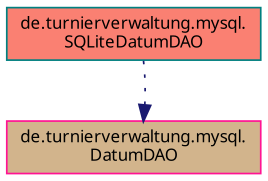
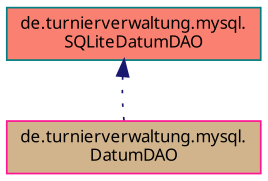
edge "de.turnierverwaltung.mysql. SQLiteDatumDAO" -> "de.turnierverwaltung.mysql. DatumDAO": reversed
